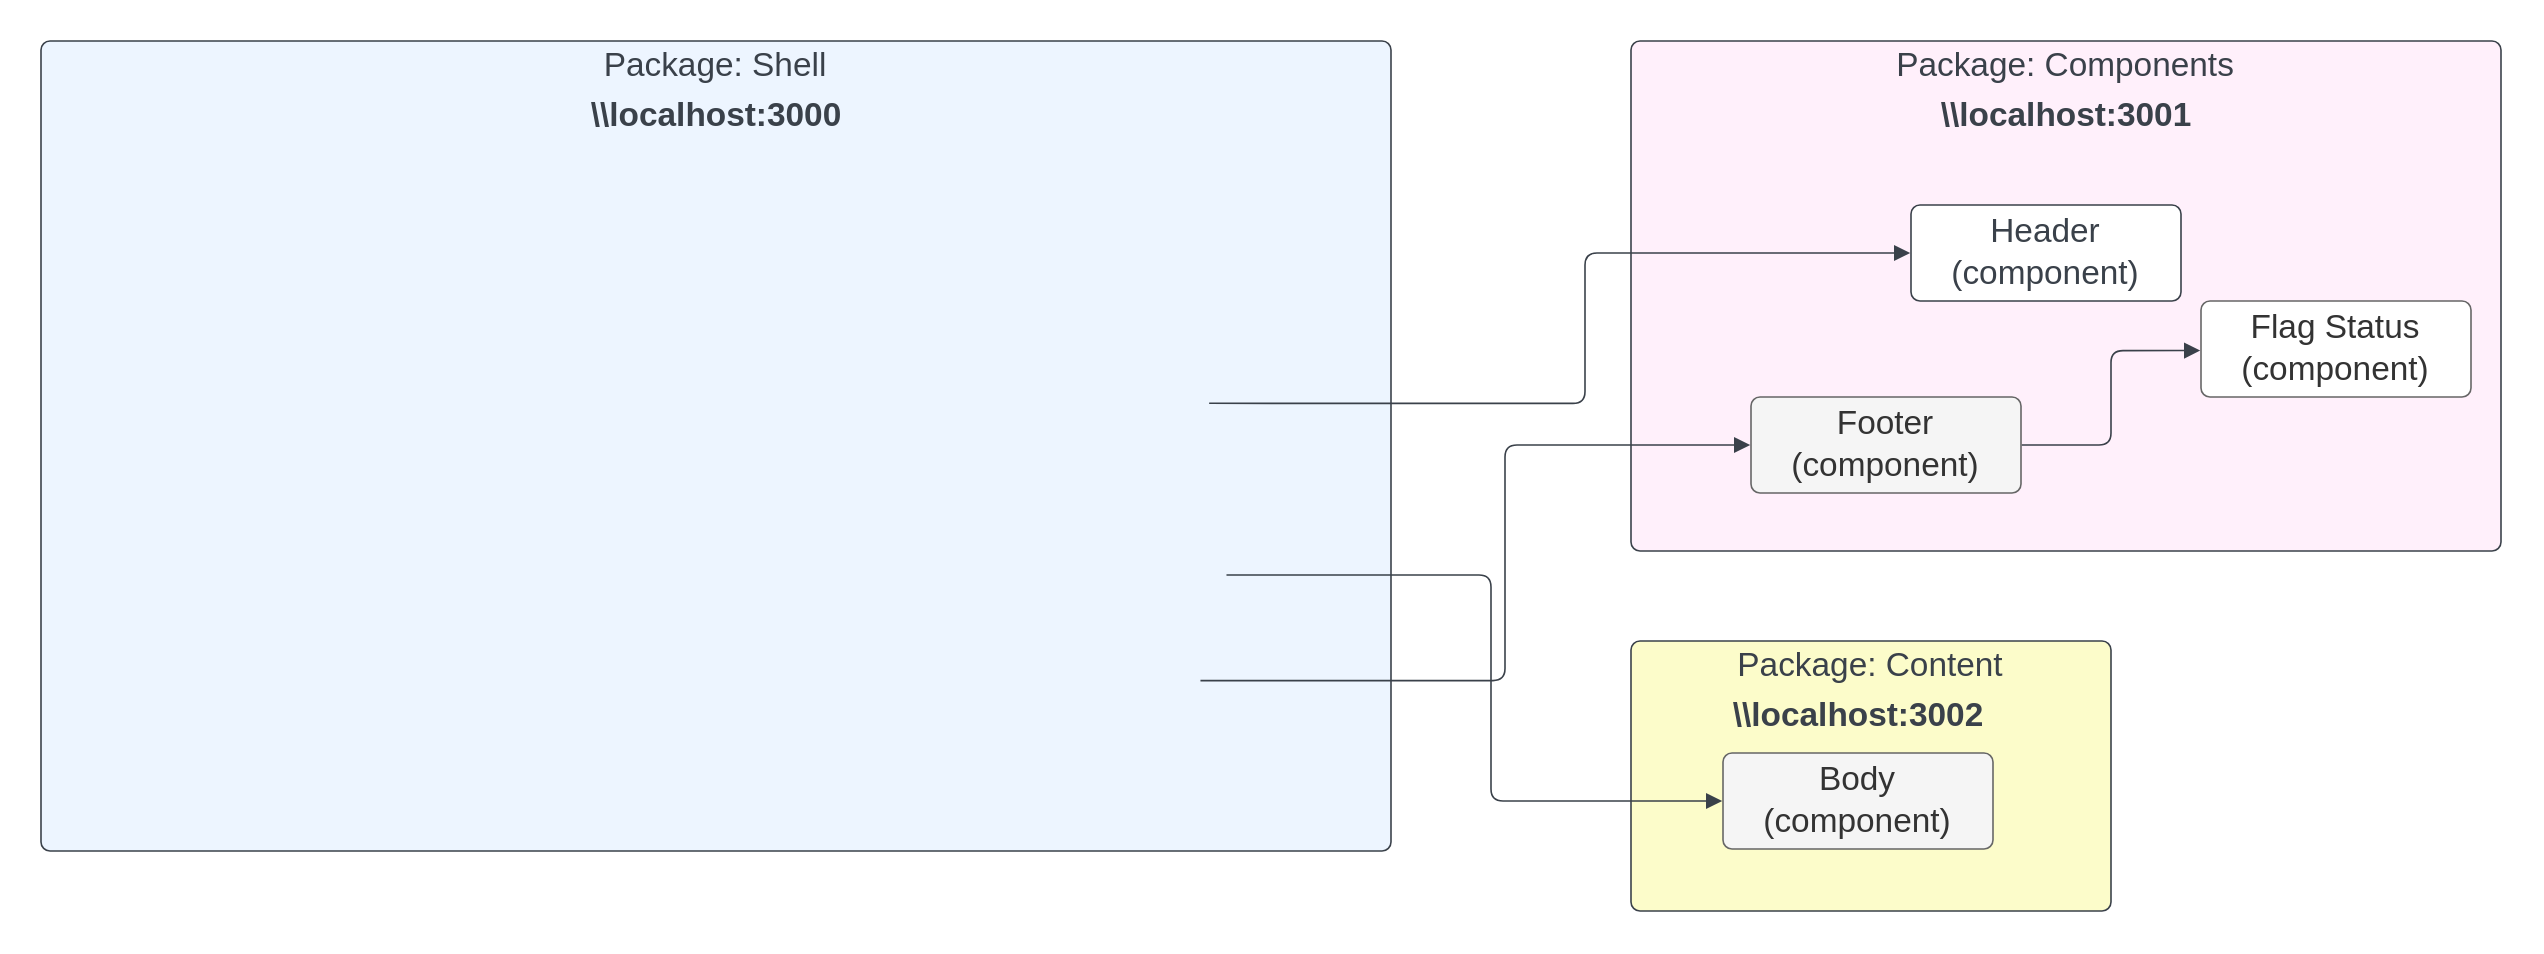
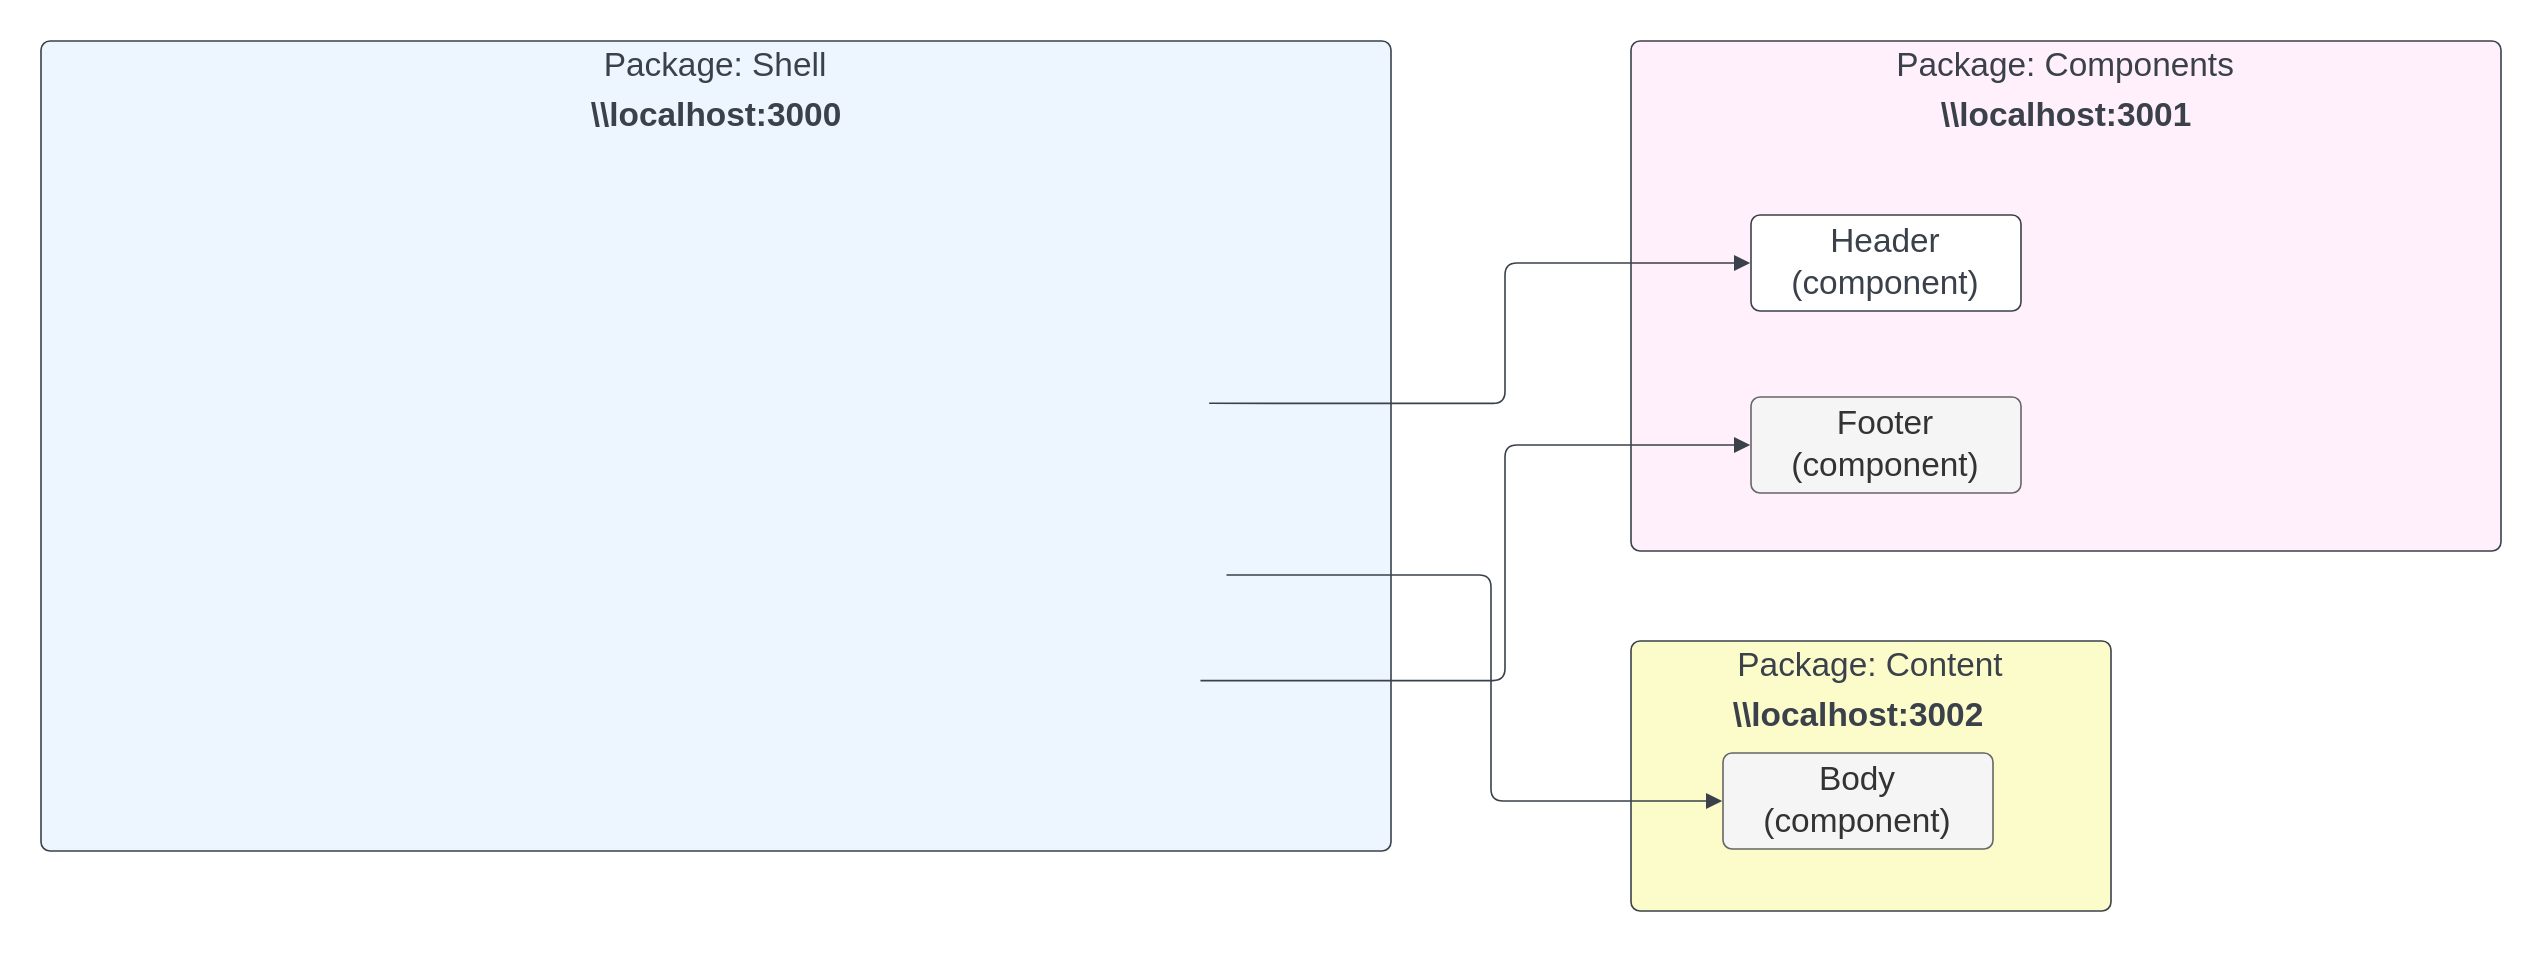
node "Header (component)": moved (2046, 253) -> (1886, 263)
node "Flag Status (component)": removed
edge "Footer (component)" -> "Flag Status (component)": removed
